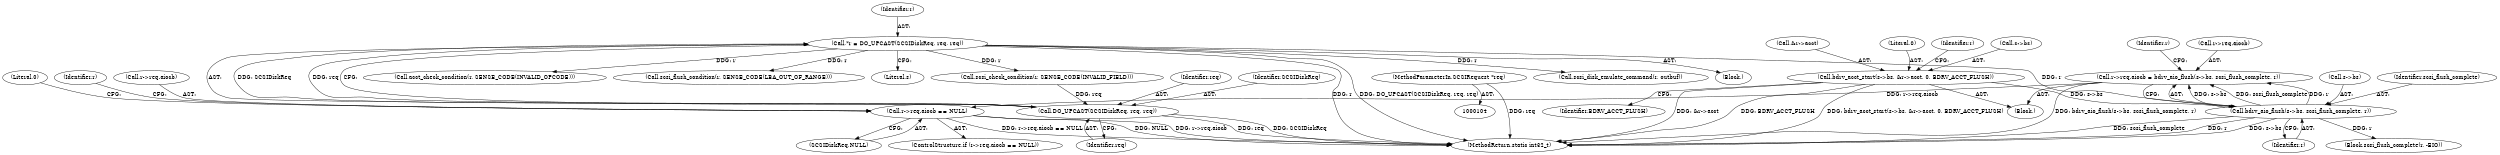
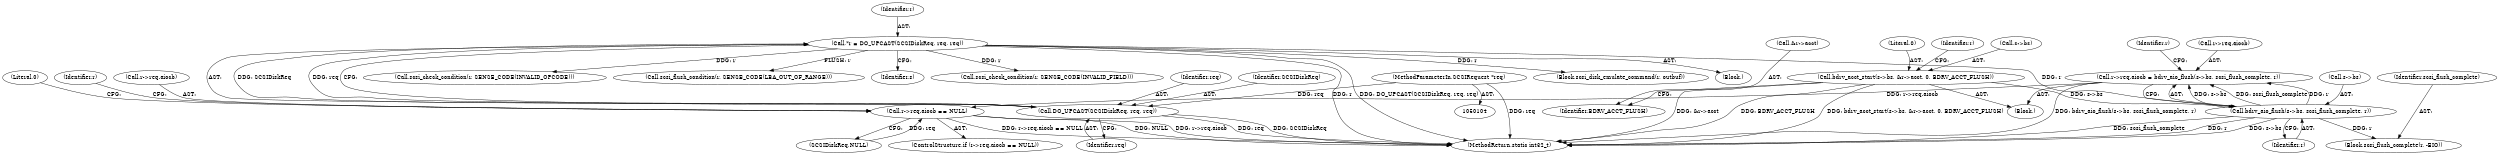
edge "(Call,&r->acct)" -> "(Call,bdrv_acct_start(s->bs, &r->acct, 0, BDRV_ACCT_FLUSH))": now "(Call,&r->acct)" -> "(Identifier,BDRV_ACCT_FLUSH)"
edge "(Call,*r = DO_UPCAST(SCSIDiskReq, req, req))" -> "(Call,scsi_flush_condition(r, SENSE_CODE(LBA_OUT_OF_RANGE)))": label "DDG: r" -> "FLUSH: r"
node "(Call,acct_check_condition(r, SENSE_CODE(INVALID_OPCODE)))": label "(Call,acct_check_condition(r, SENSE_CODE(INVALID_OPCODE)))" -> "(Call,scsi_check_condition(r, SENSE_CODE(INVALID_OPCODE)))"
node "(Literal,s)": label "(Literal,s)" -> "(Identifier,s)"
node "(Call,scsi_disk_emulate_command(r, outbuf))": label "(Call,scsi_disk_emulate_command(r, outbuf))" -> "(Block,scsi_disk_emulate_command(r, outbuf))"
edge "(Call,scsi_check_condition(r, SENSE_CODE(INVALID_FIELD)))" -> "(Call,DO_UPCAST(SCSIDiskReq, req, req))": now "(MethodParameterIn,SCSIRequest *req)" -> "(Call,DO_UPCAST(SCSIDiskReq, req, req))"
edge "(Identifier,scsi_flush_complete)" -> "(Call,bdrv_aio_flush(s->bs, scsi_flush_complete, r))": now "(Identifier,scsi_flush_complete)" -> "(Block,scsi_flush_complete(r, -EIO))"
node "1000104": label "1000104" -> "1050104"
edge "(SCSIDiskReq,NULL)" -> "(Call,r->req.aiocb == NULL)": label "AST: " -> "DDG: req"
